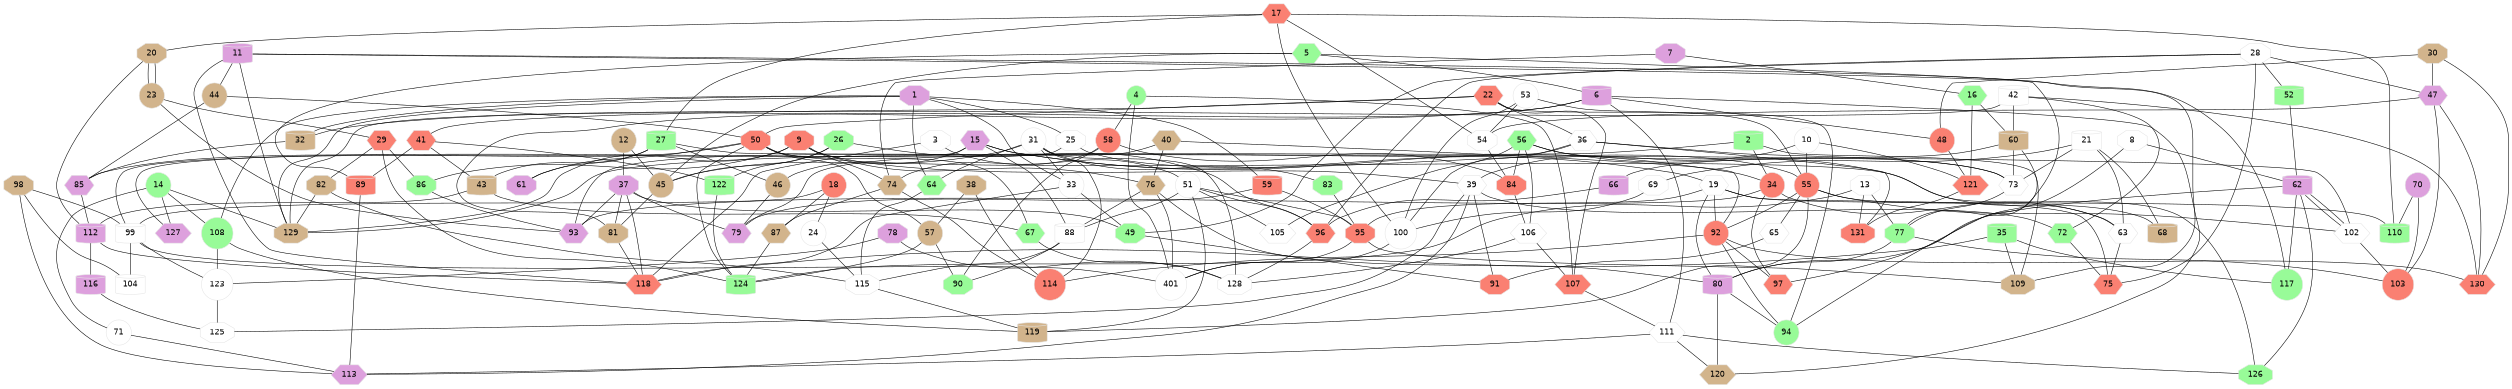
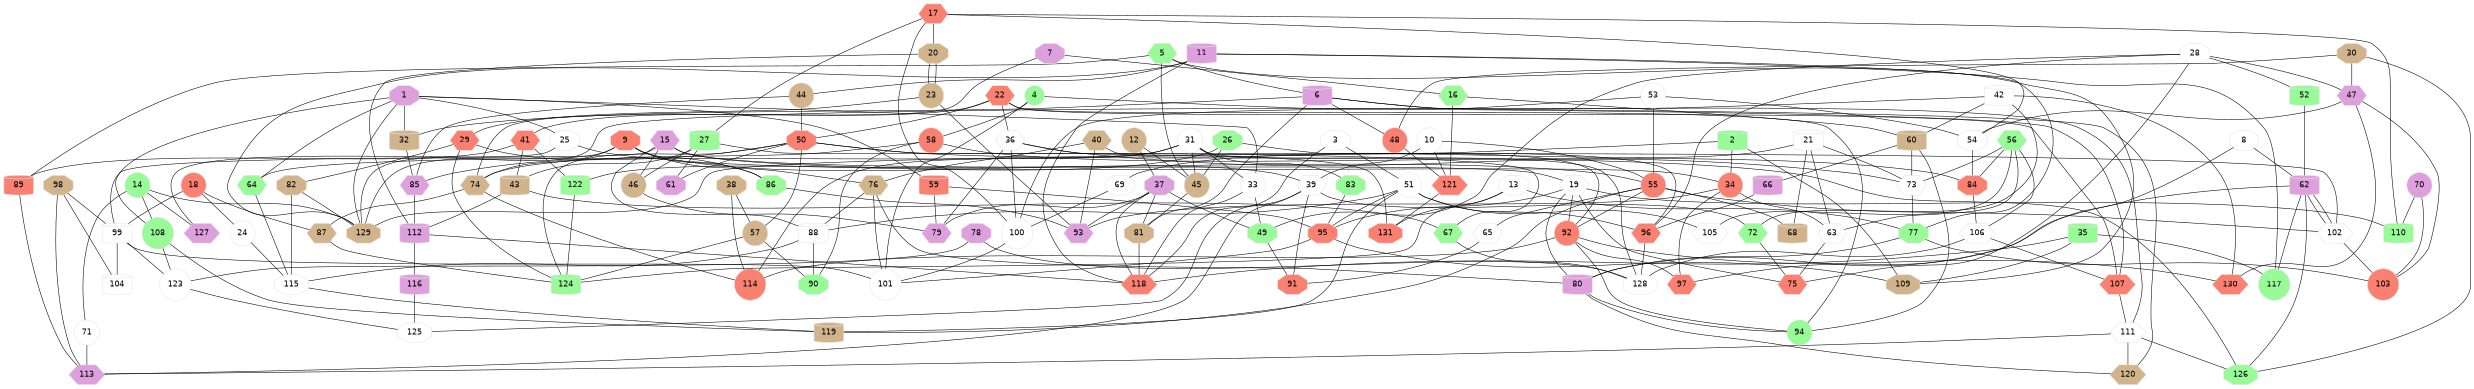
edge "30" -- "130": now "30" -- "126"
node "401": label "401" -> "101"
